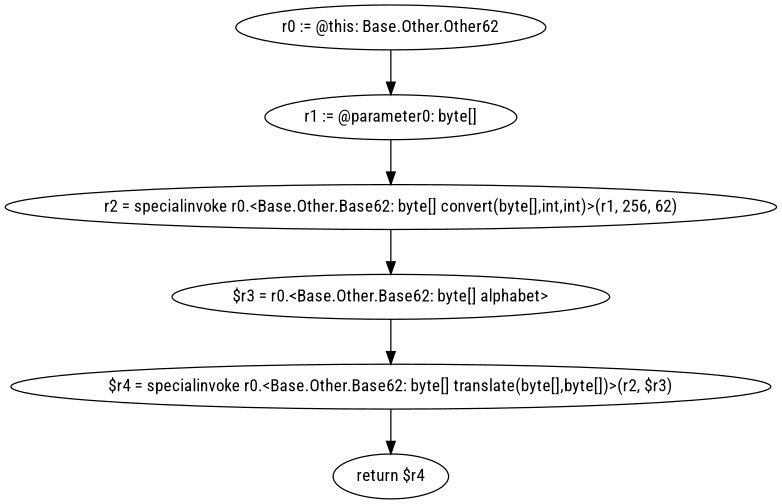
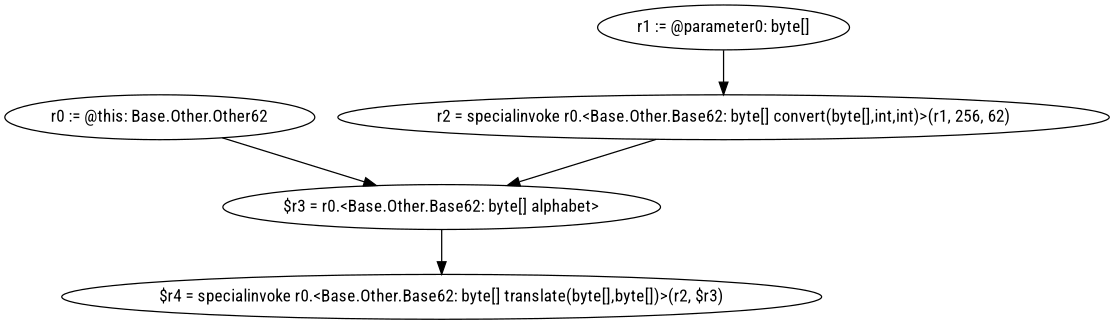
edge "r0 := @this: Base.Other.Other62" -> "r1 := @parameter0: byte[]": now "r0 := @this: Base.Other.Other62" -> "$r3 = r0.<Base.Other.Base62: byte[] alphabet>"
node "return $r4": removed
